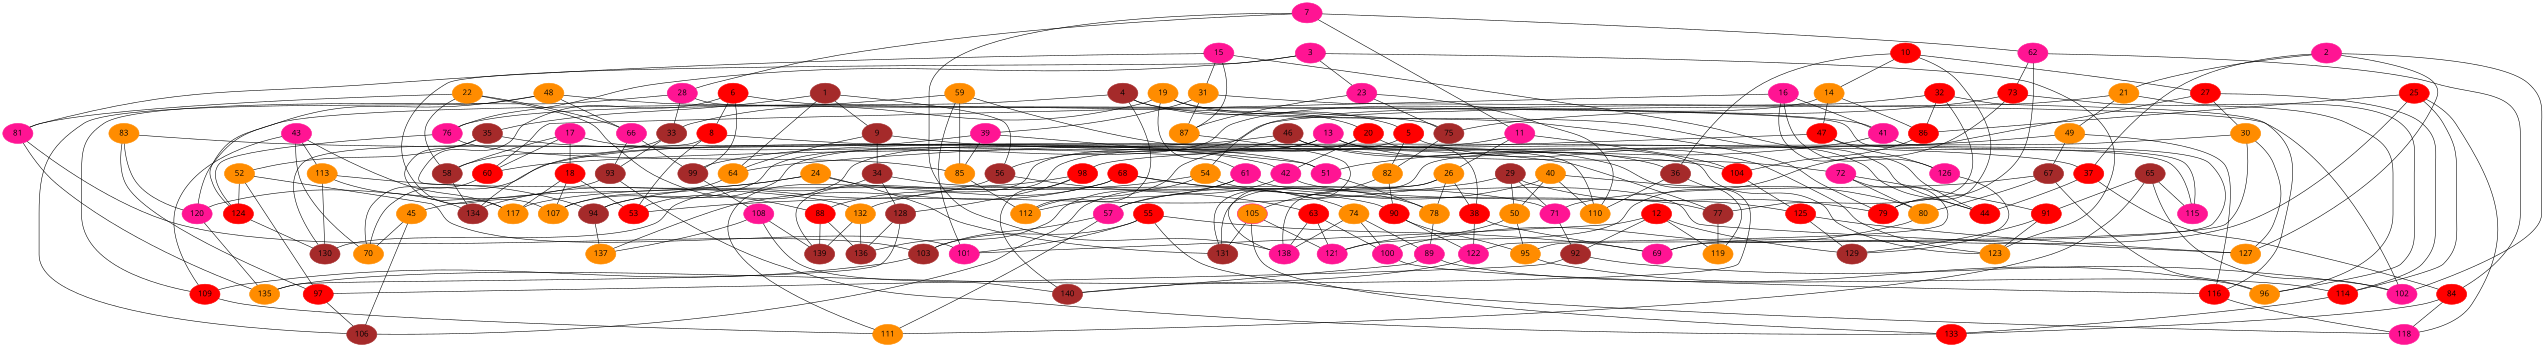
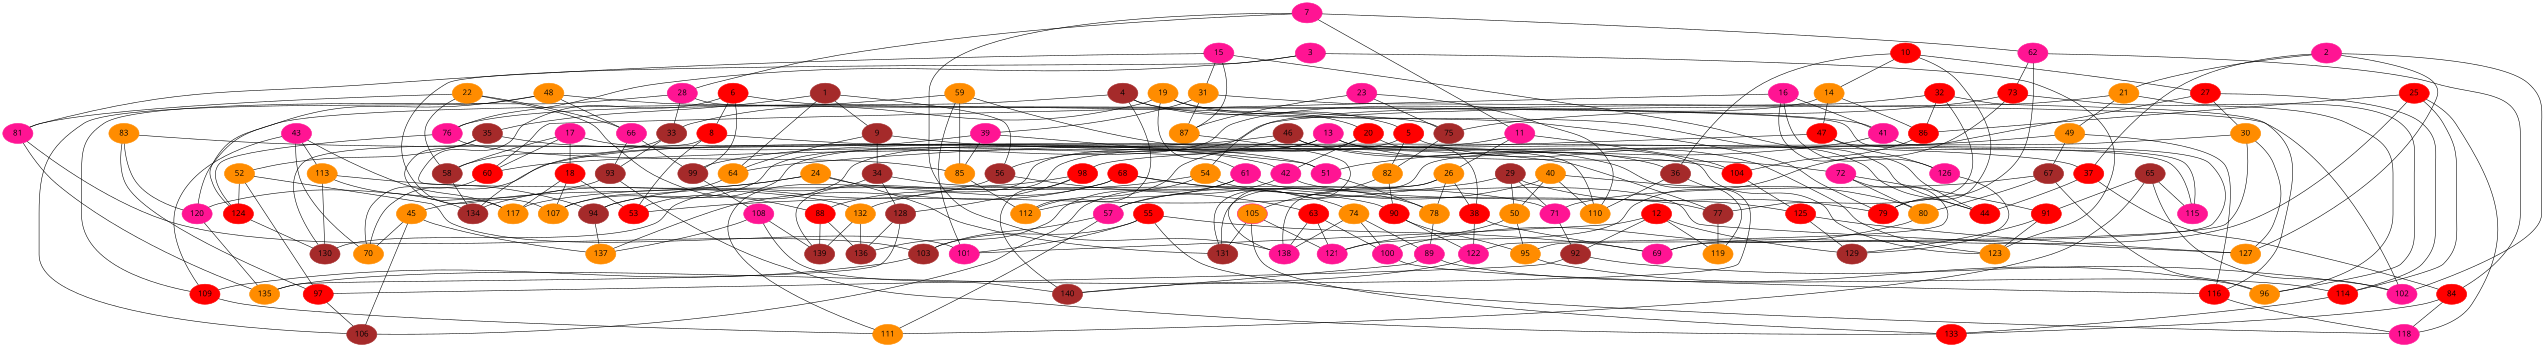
edge "3" -- "23": removed
edge "45" -- "137": added
